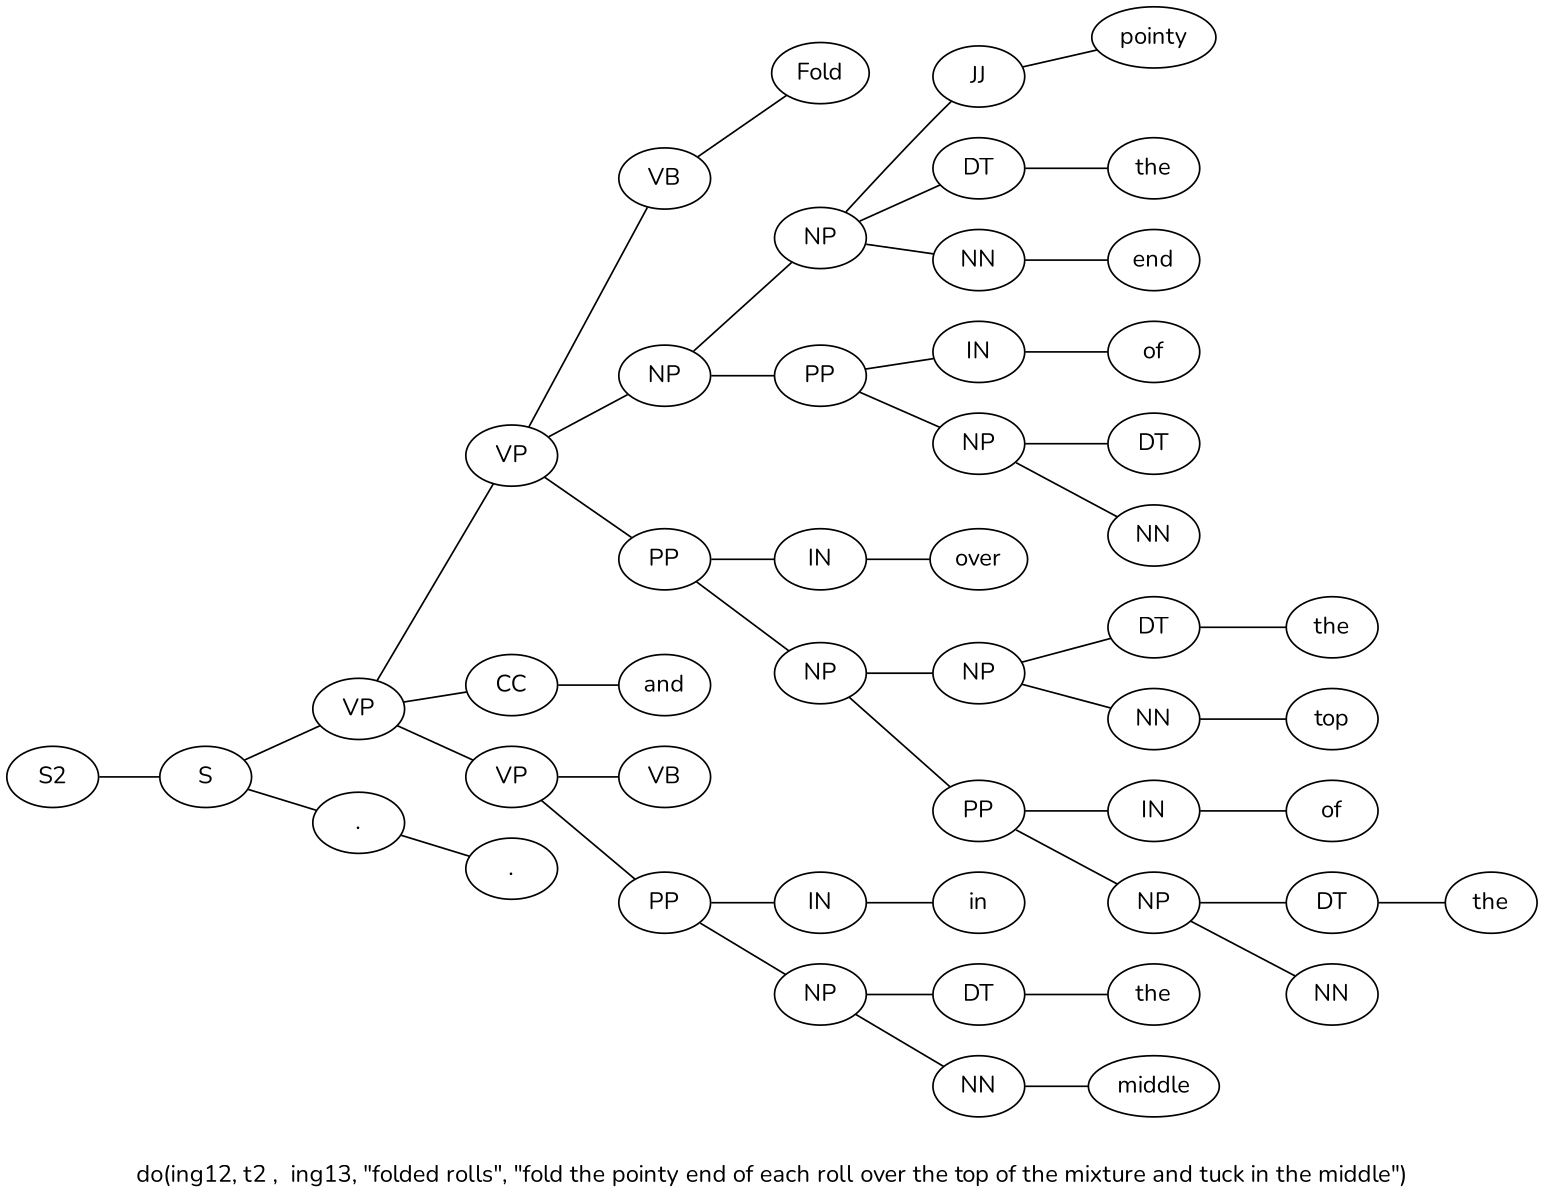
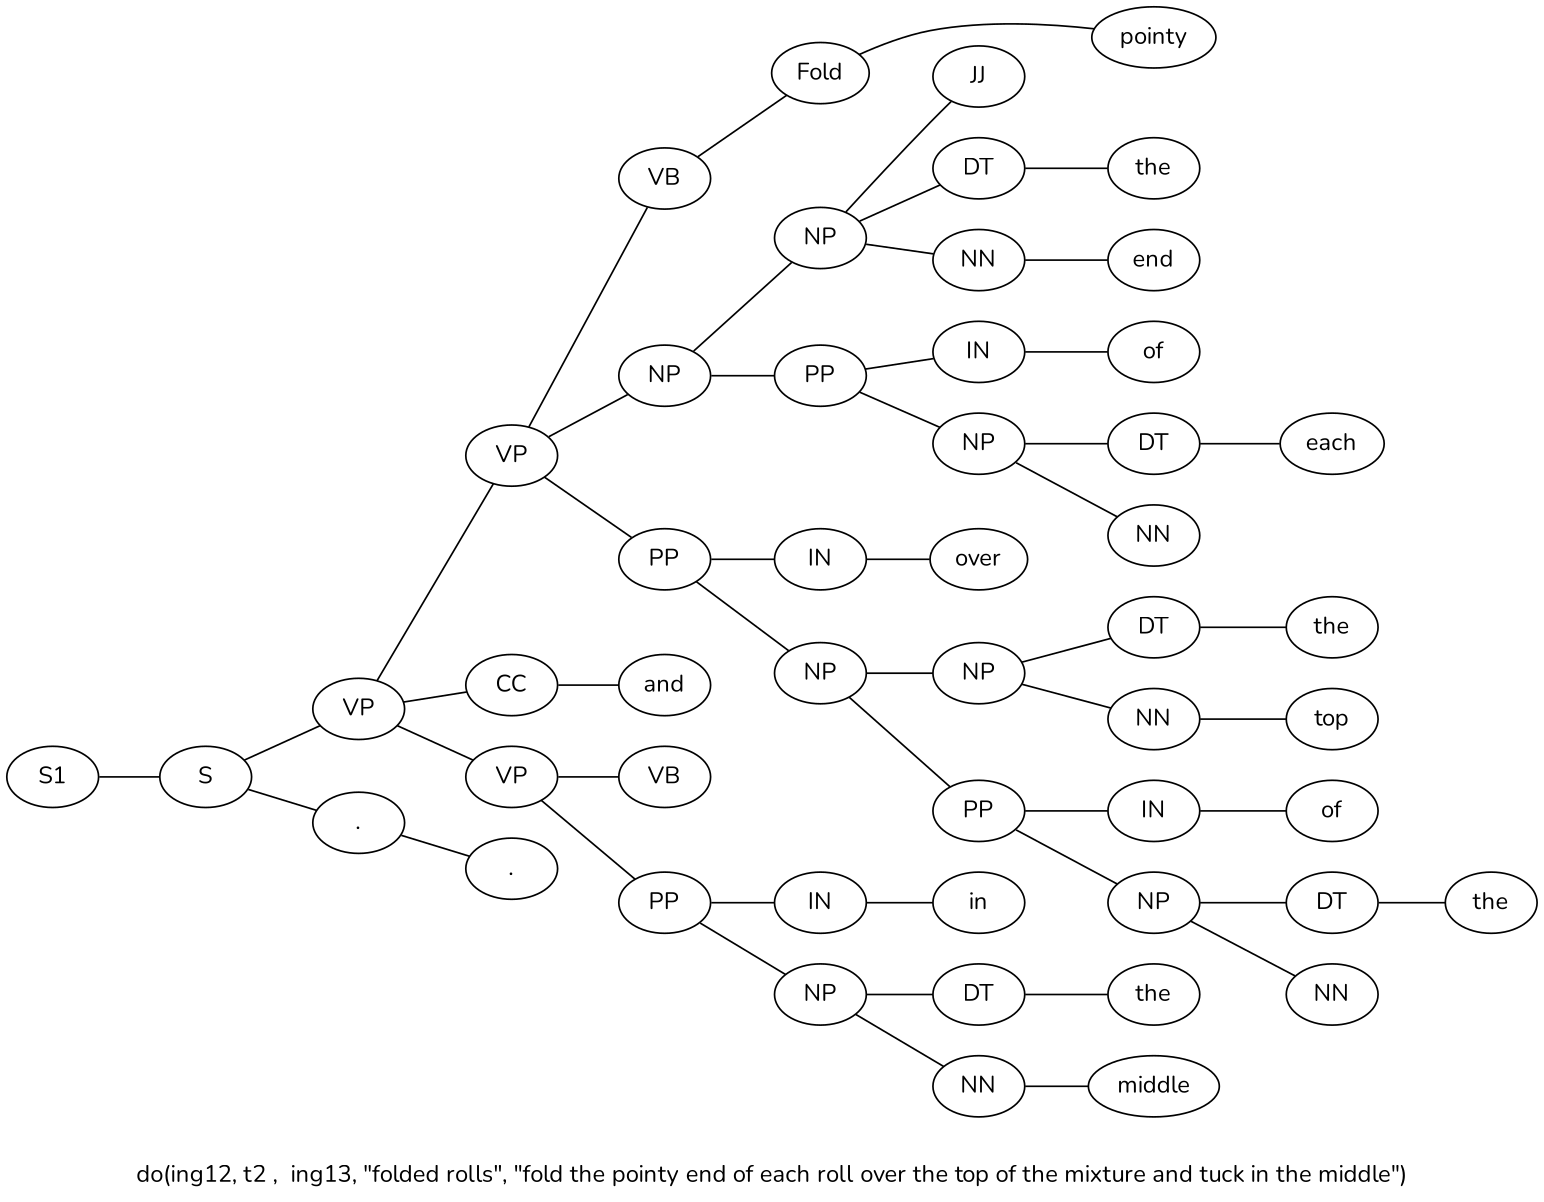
edge "pointy" -- "JJ": now "pointy" -- "Fold"
node "each": added
node "S2": label "S2" -> "S1"
